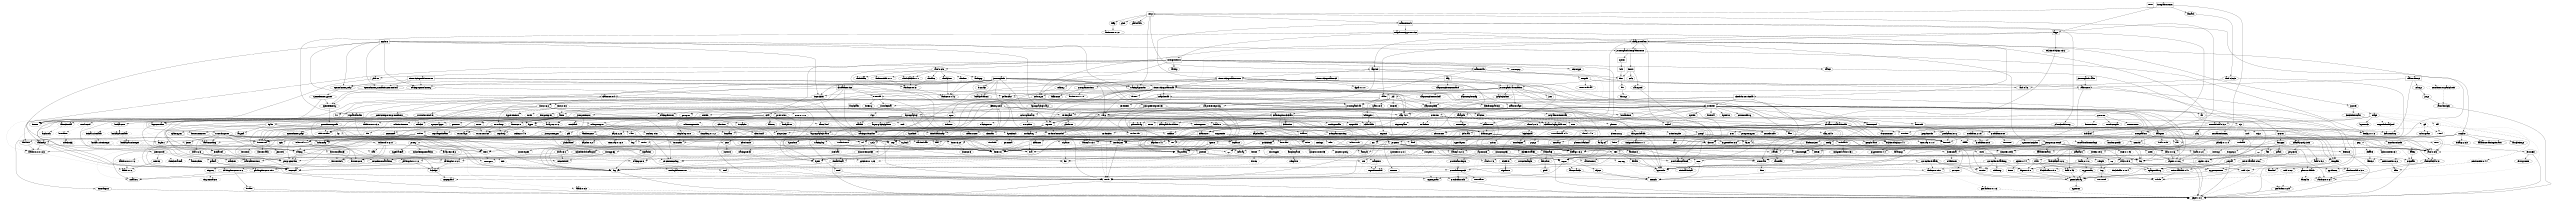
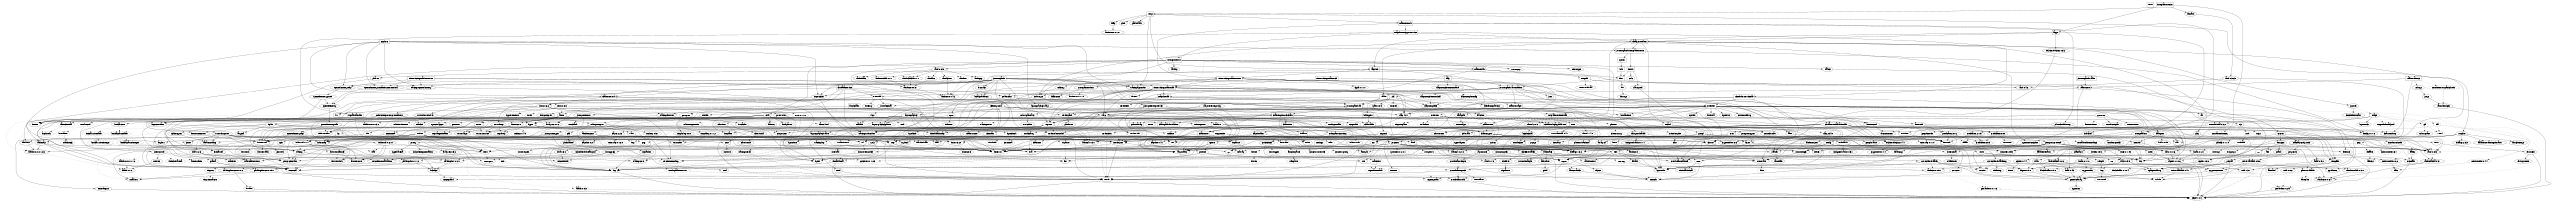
node "graphql_client": removed
edge "valgrind" -> "warp-reverse-proxy": now "valgrind" -> "async-graphql-parser"
edge "jormungandr-lib" -> "http": reversed
node "strsim": label "strsim" -> "pcg"
